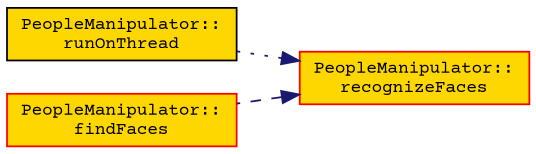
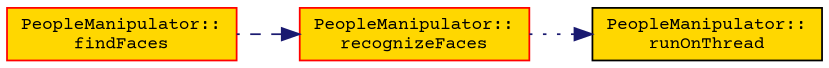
edge "PeopleManipulator:: runOnThread" -> "PeopleManipulator:: recognizeFaces": reversed
